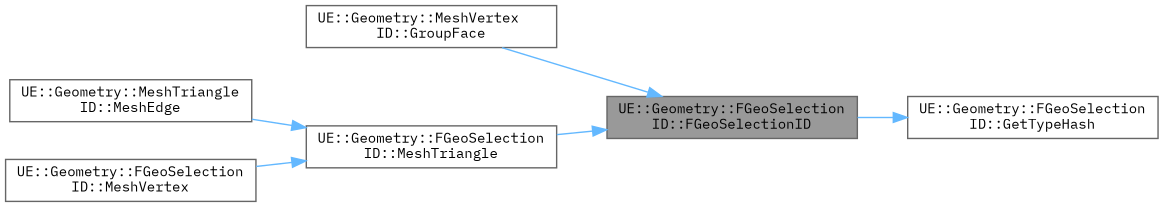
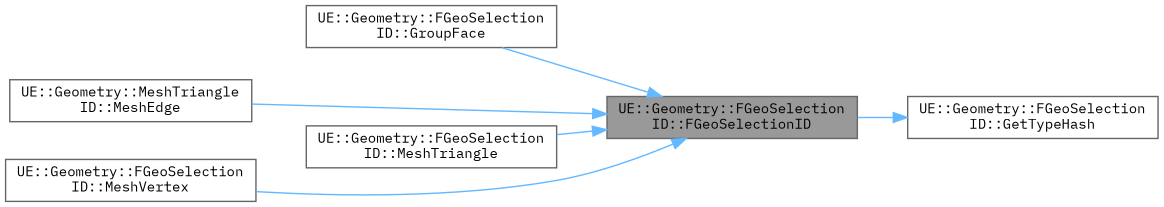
node "UE::Geometry::MeshVertex ID::GroupFace": label "UE::Geometry::MeshVertex ID::GroupFace" -> "UE::Geometry::FGeoSelection ID::GroupFace"
edge "UE::Geometry::MeshTriangle ID::MeshEdge" -> "UE::Geometry::FGeoSelection ID::MeshTriangle": now "UE::Geometry::MeshTriangle ID::MeshEdge" -> "UE::Geometry::FGeoSelection ID::FGeoSelectionID"
edge "UE::Geometry::FGeoSelection ID::MeshVertex" -> "UE::Geometry::FGeoSelection ID::MeshTriangle": now "UE::Geometry::FGeoSelection ID::MeshVertex" -> "UE::Geometry::FGeoSelection ID::FGeoSelectionID"
